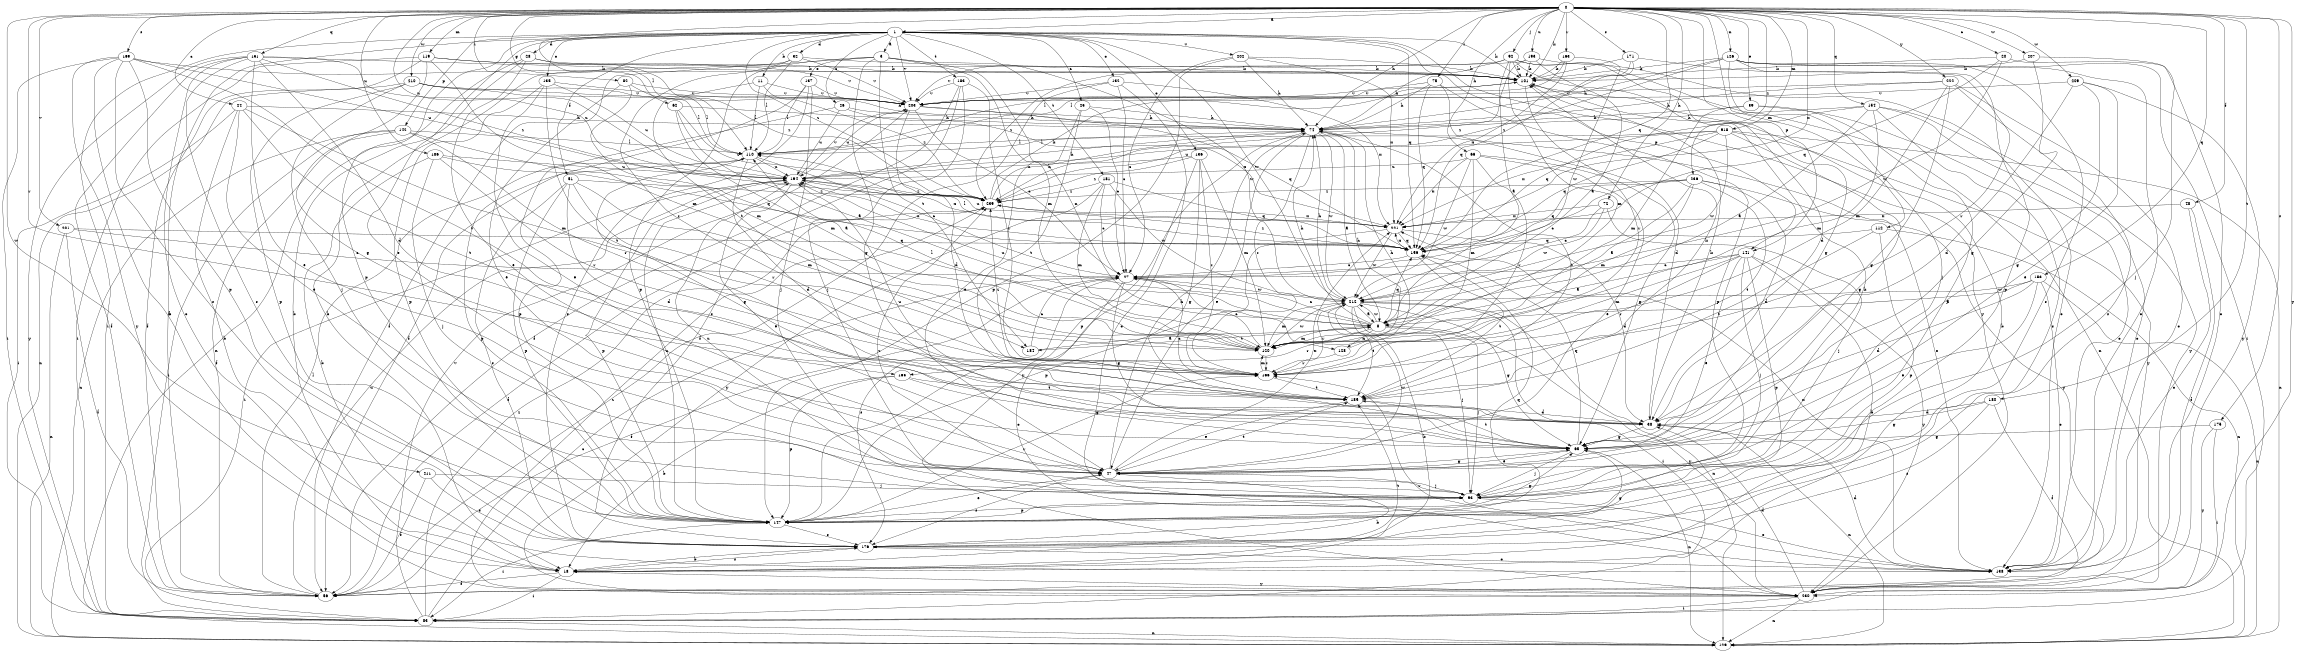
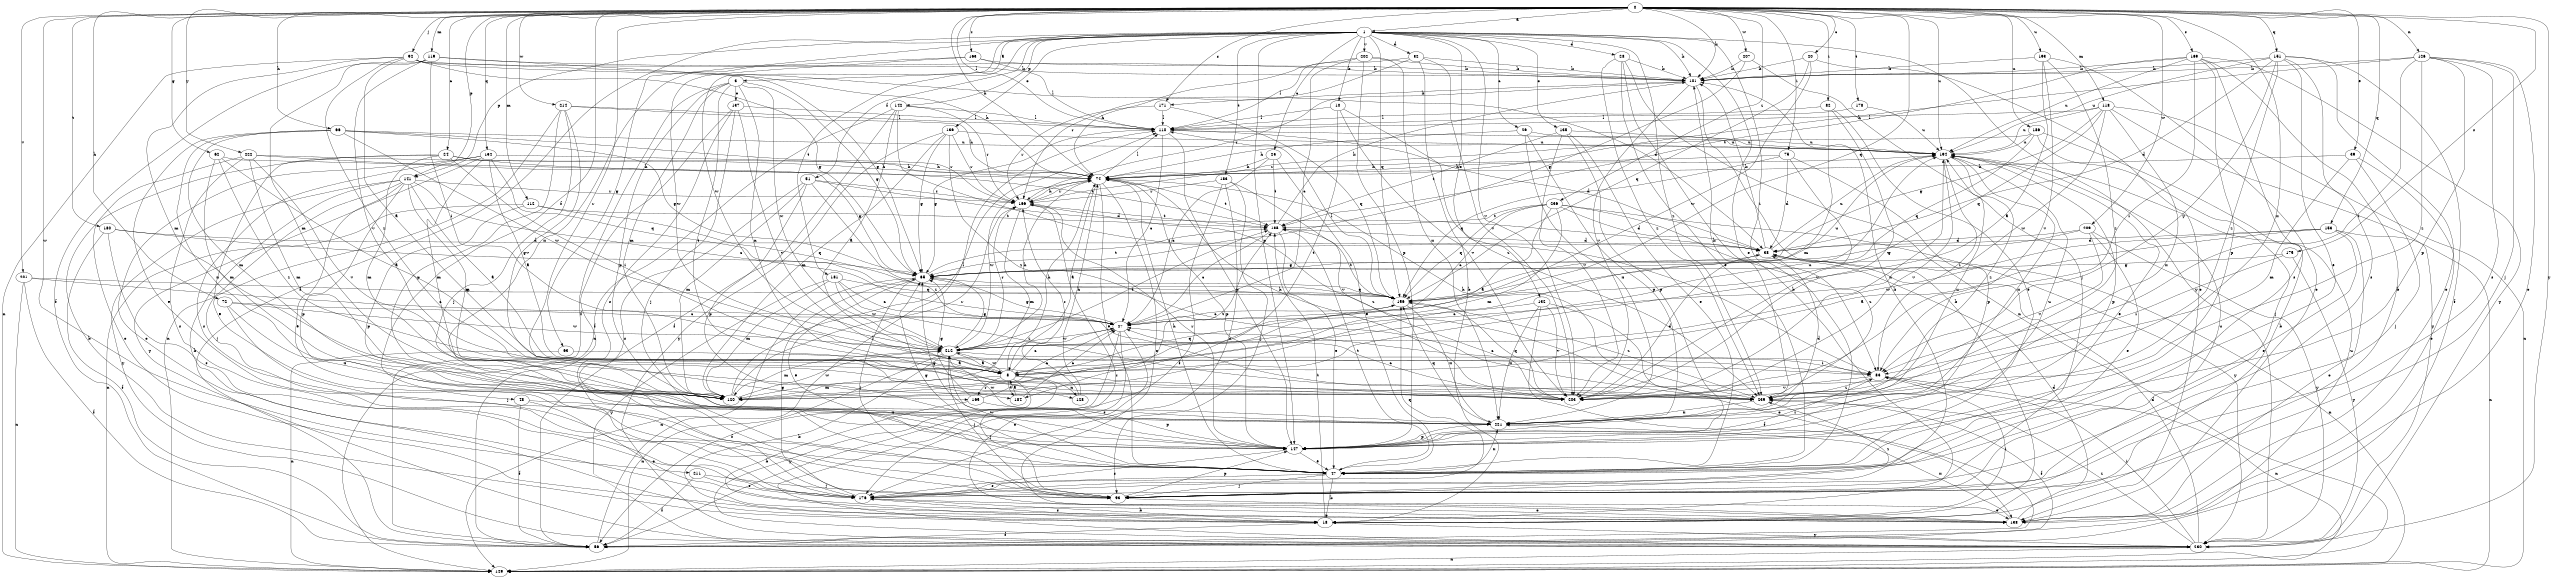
edge "171" -> "101": reversed
node "210": label "210" -> "214"
node "11": label "11" -> "10"
node "178": added
node "918": label "918" -> "118"
node "63": added
